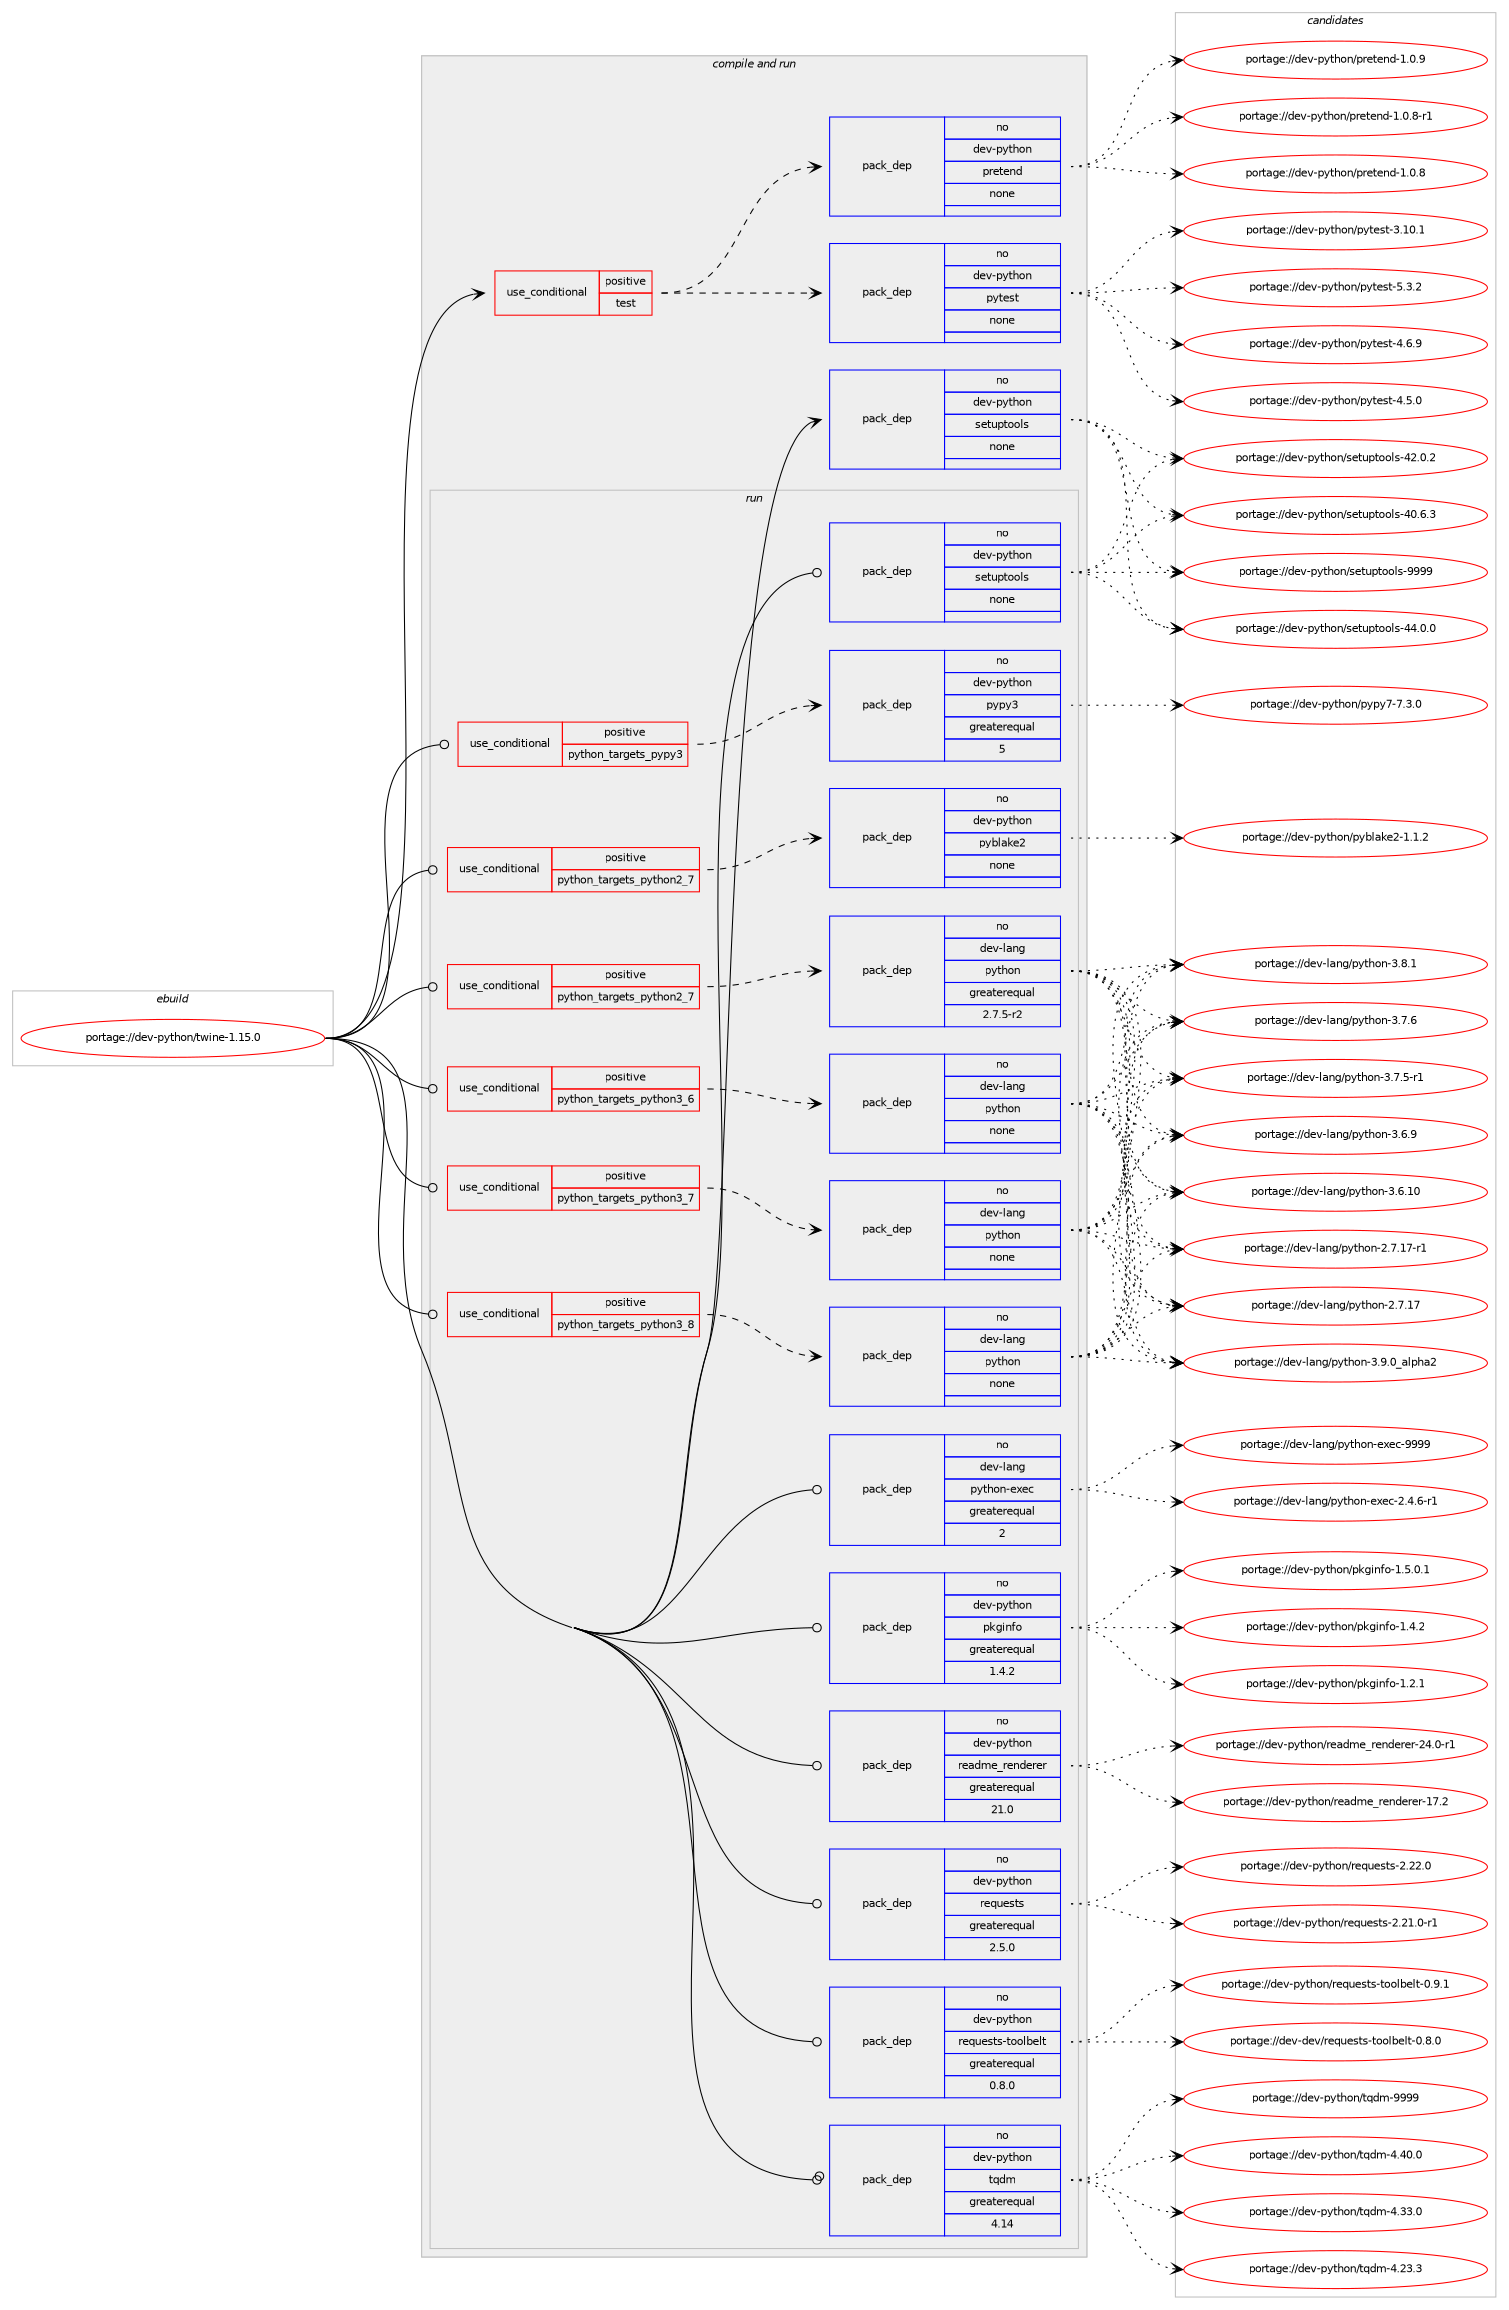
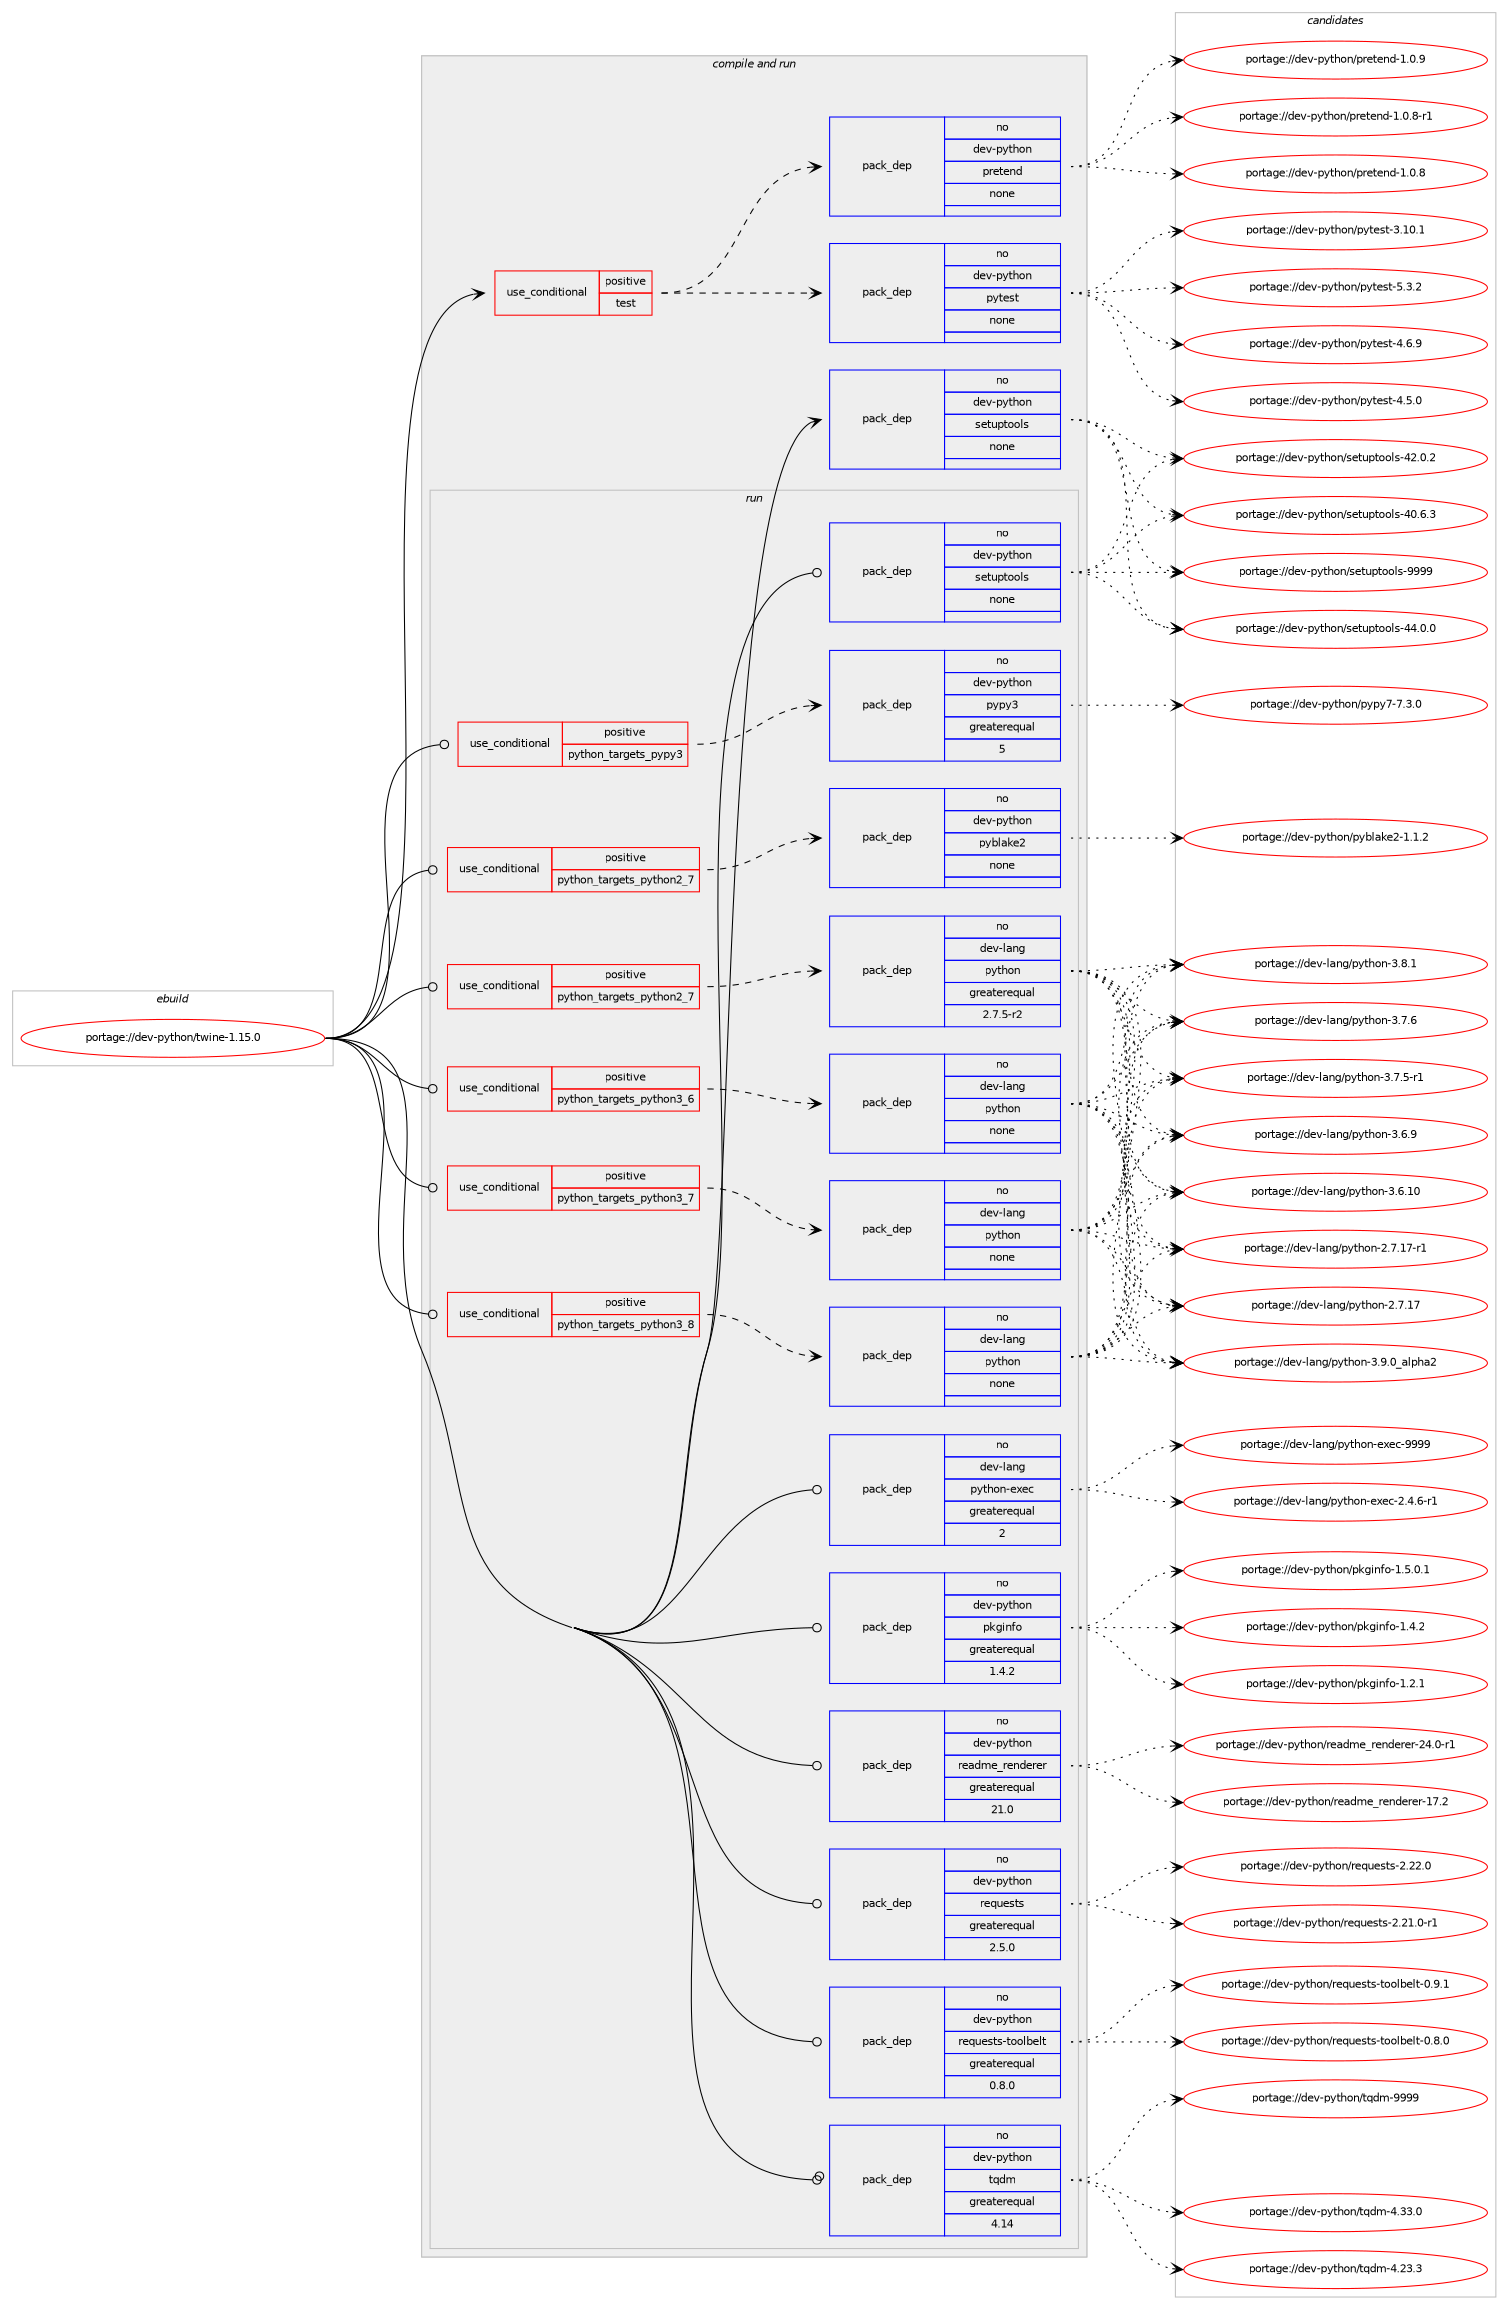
node "portage://dev-dev/requests-toolbelt-0.8.0": label "portage://dev-dev/requests-toolbelt-0.8.0" -> "portage://dev-python/requests-toolbelt-0.8.0"
node "portage://dev-python/tqdm-4.40.0": removed
